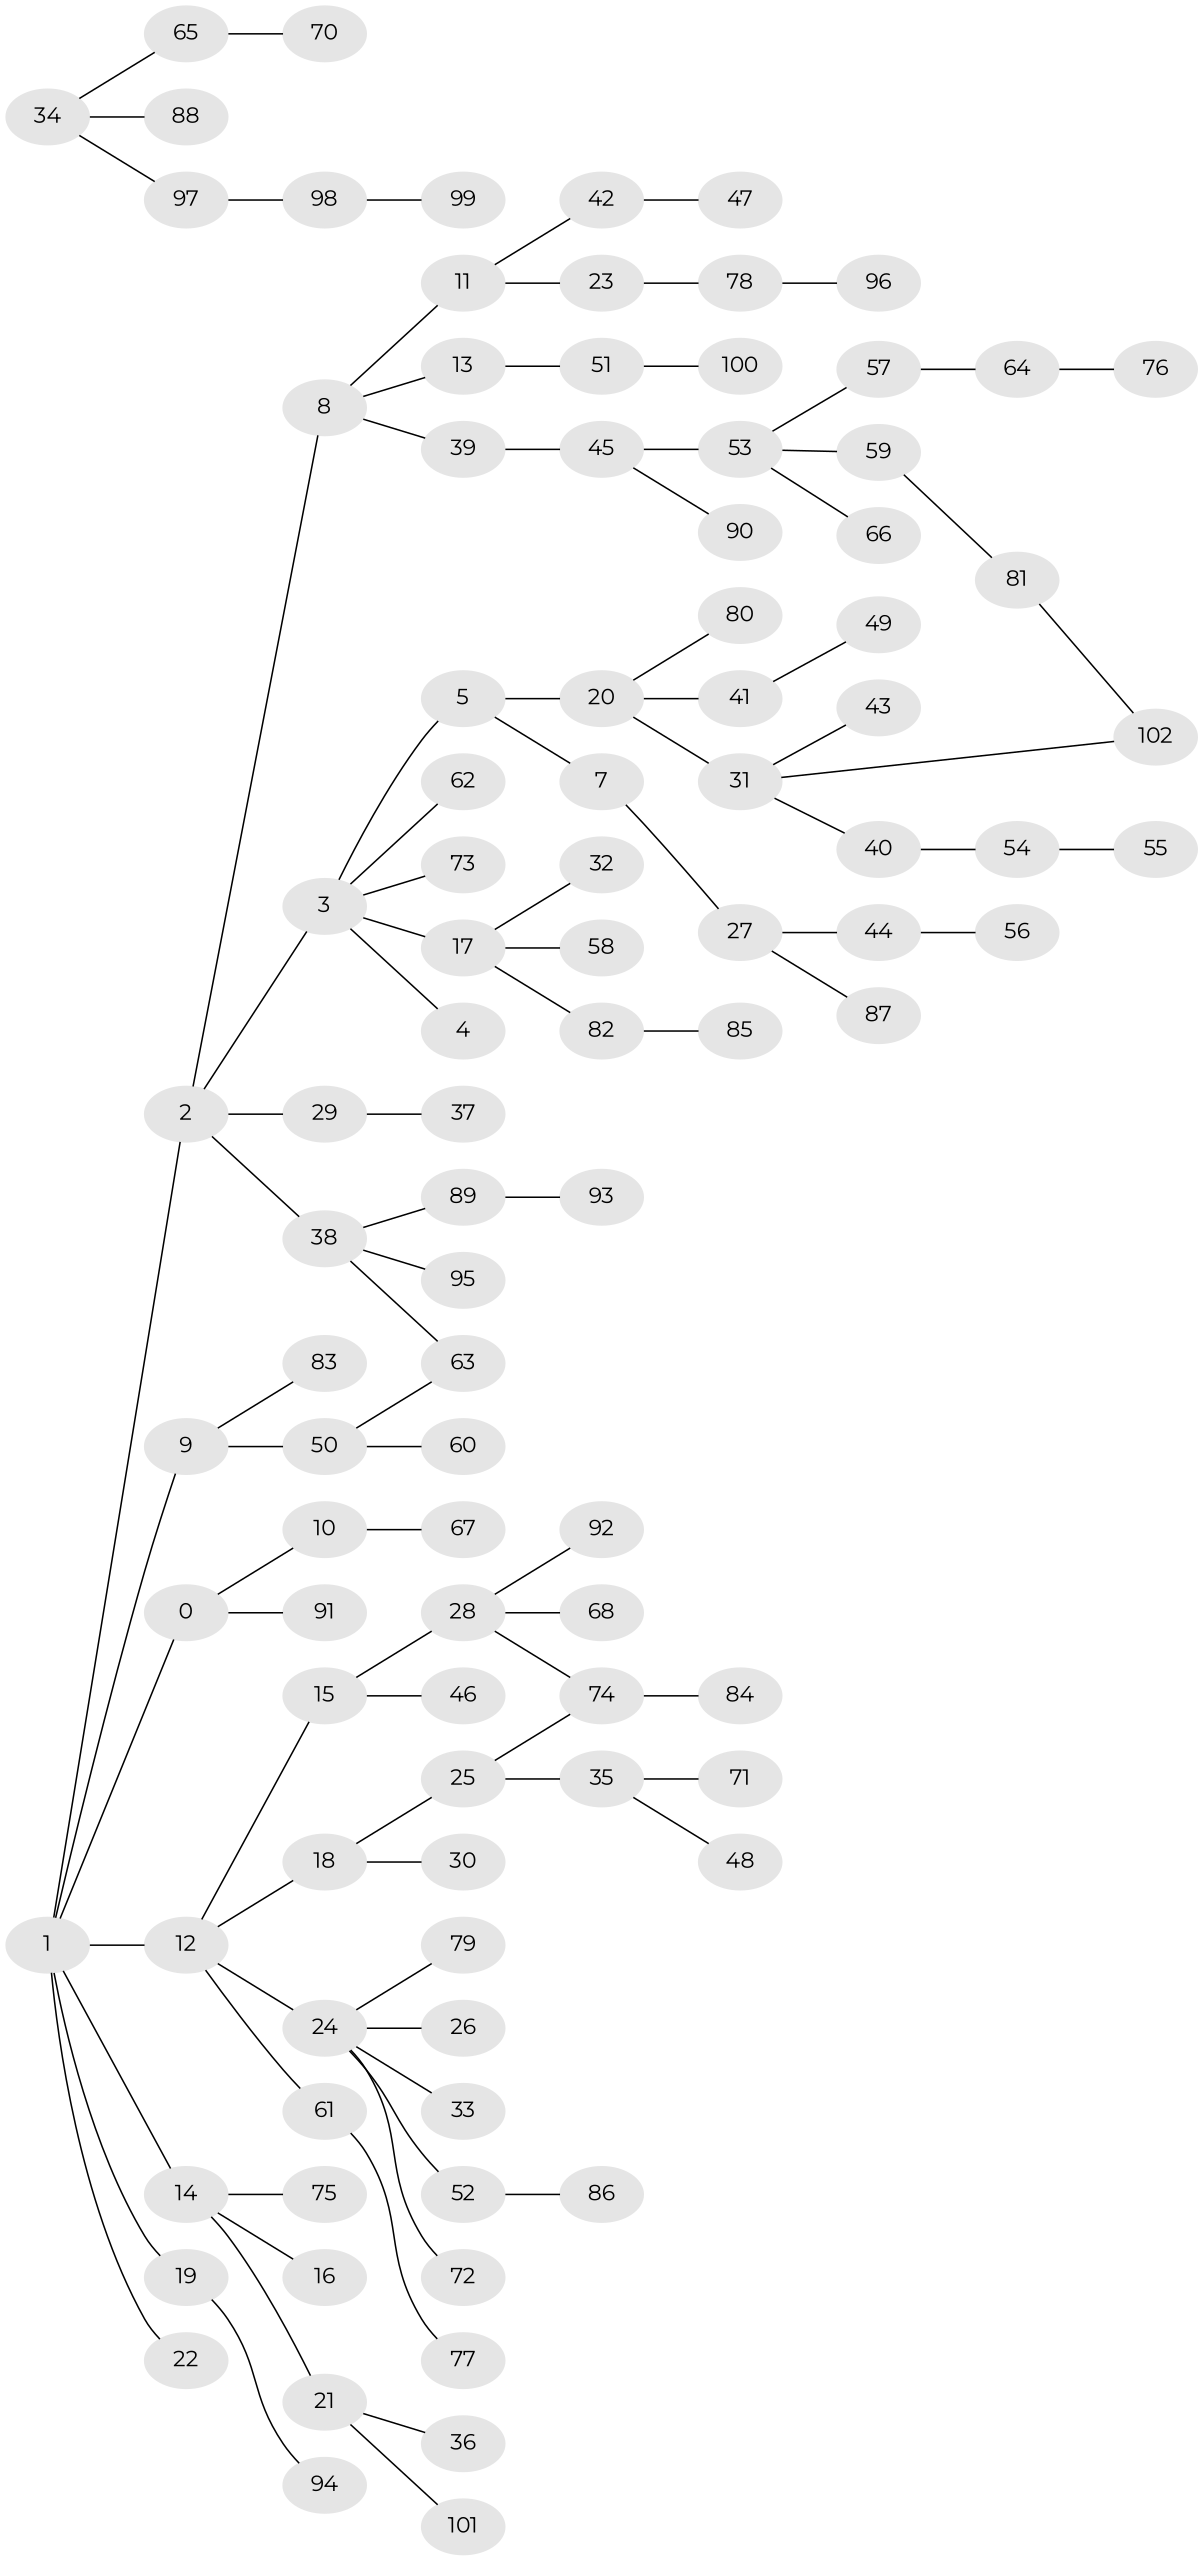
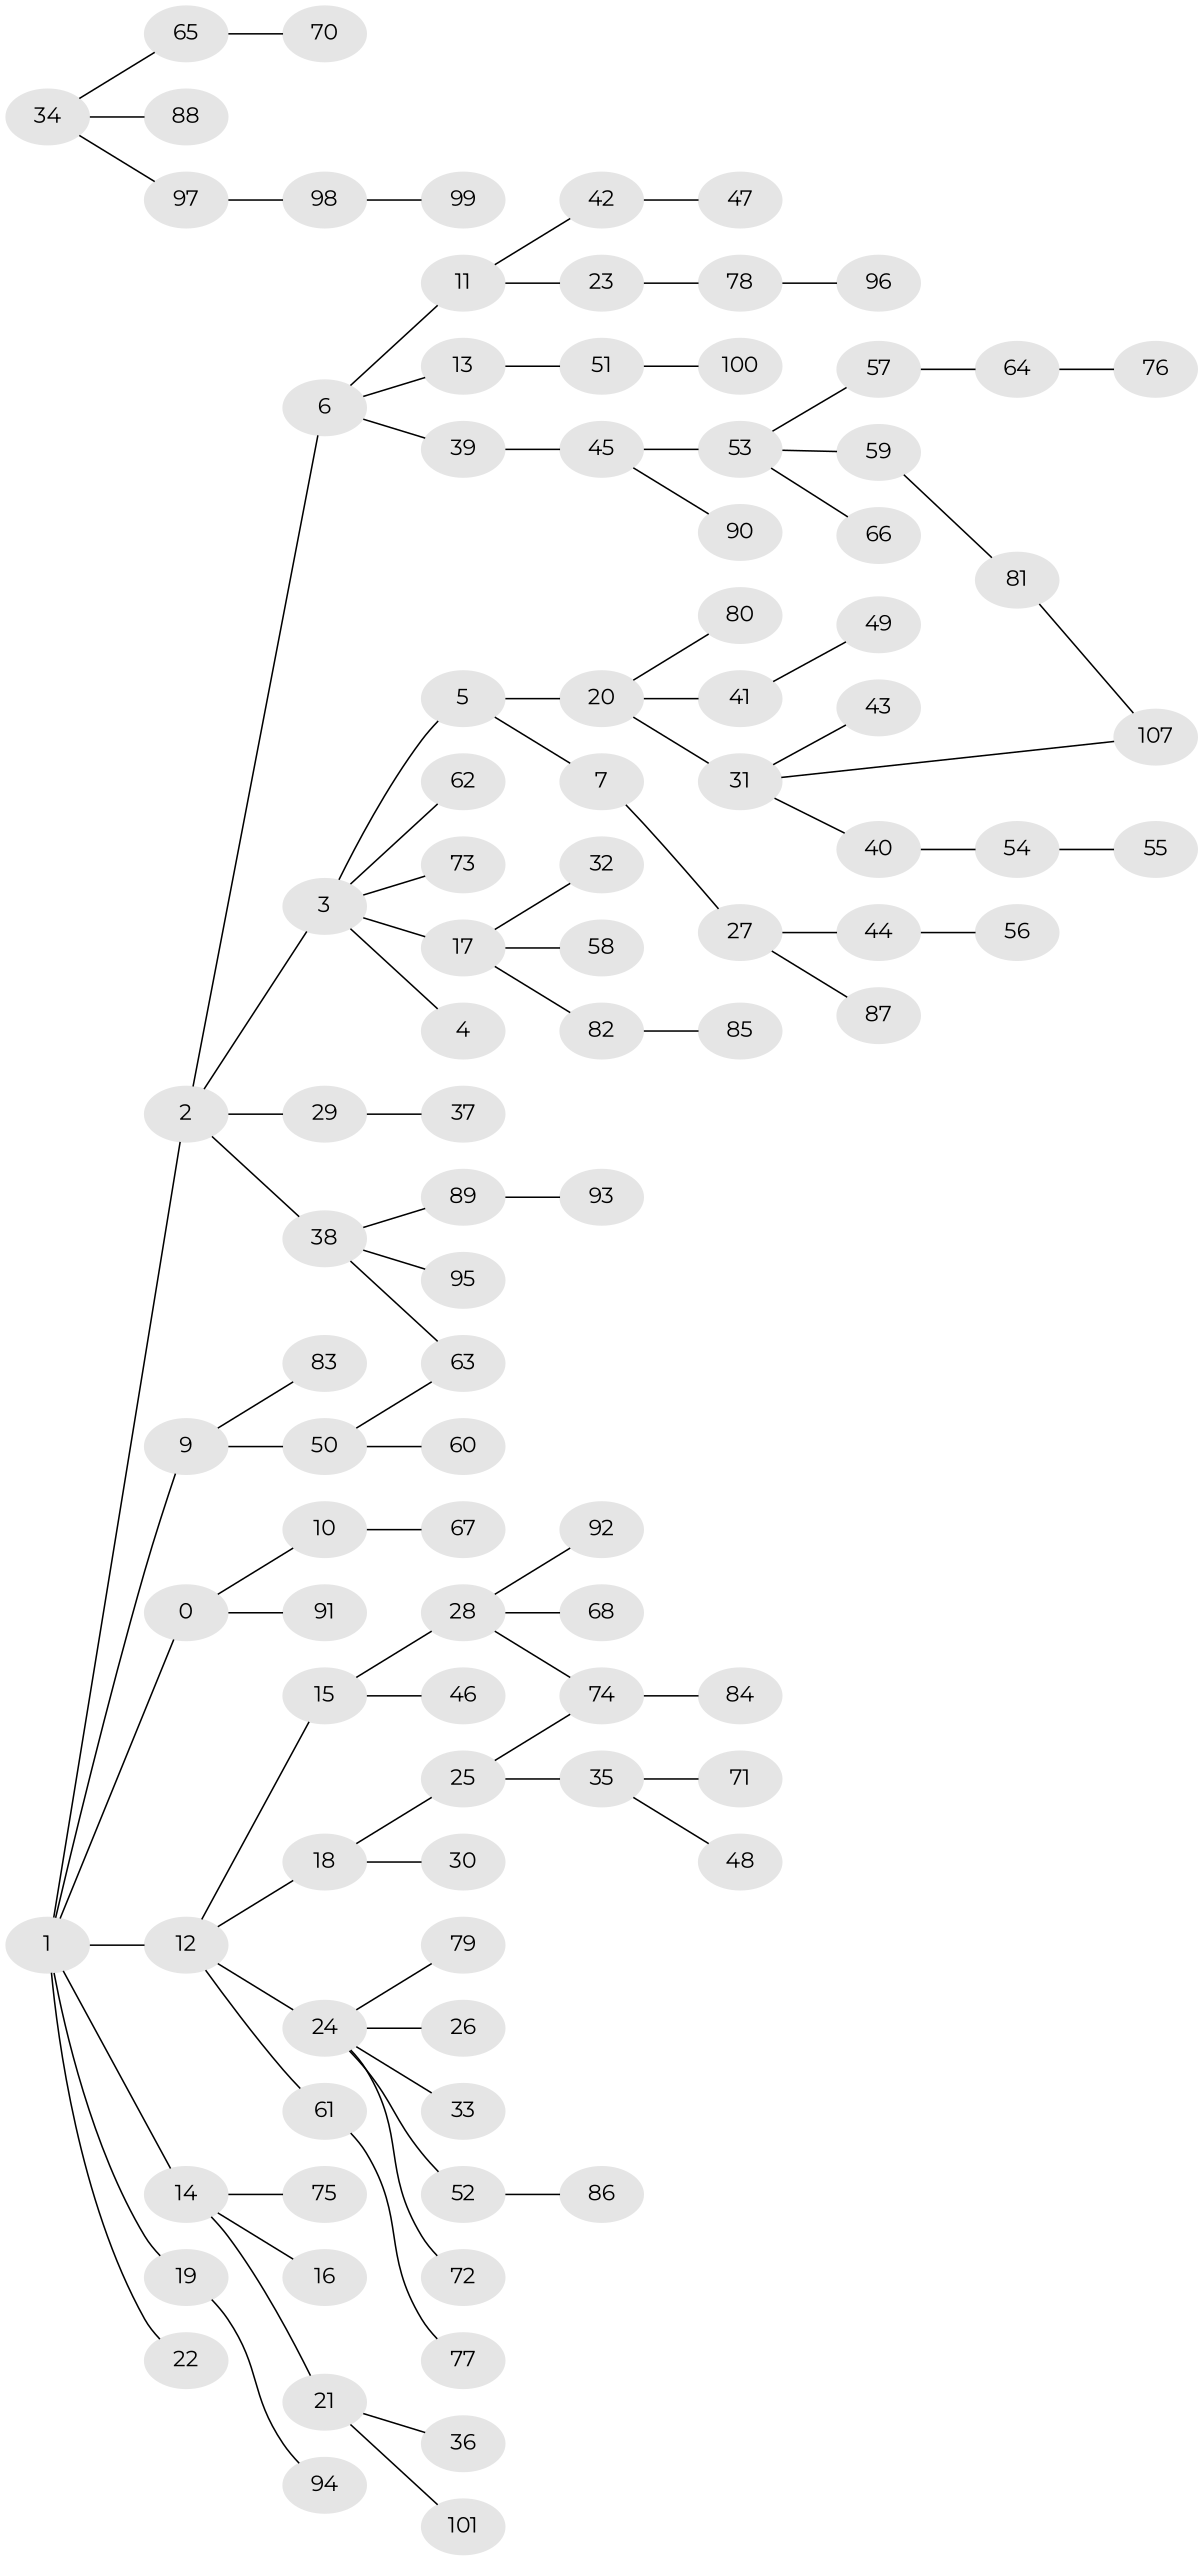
node "8": label "8" -> "6"
node "102": label "102" -> "107"
